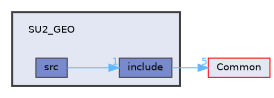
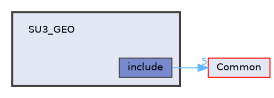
node "SU2_GEO": label "SU2_GEO" -> "SU3_GEO"
node "src": removed
